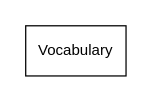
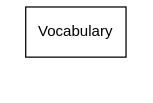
node "Vocabulary": moved (76, 51) -> (76, 32)
